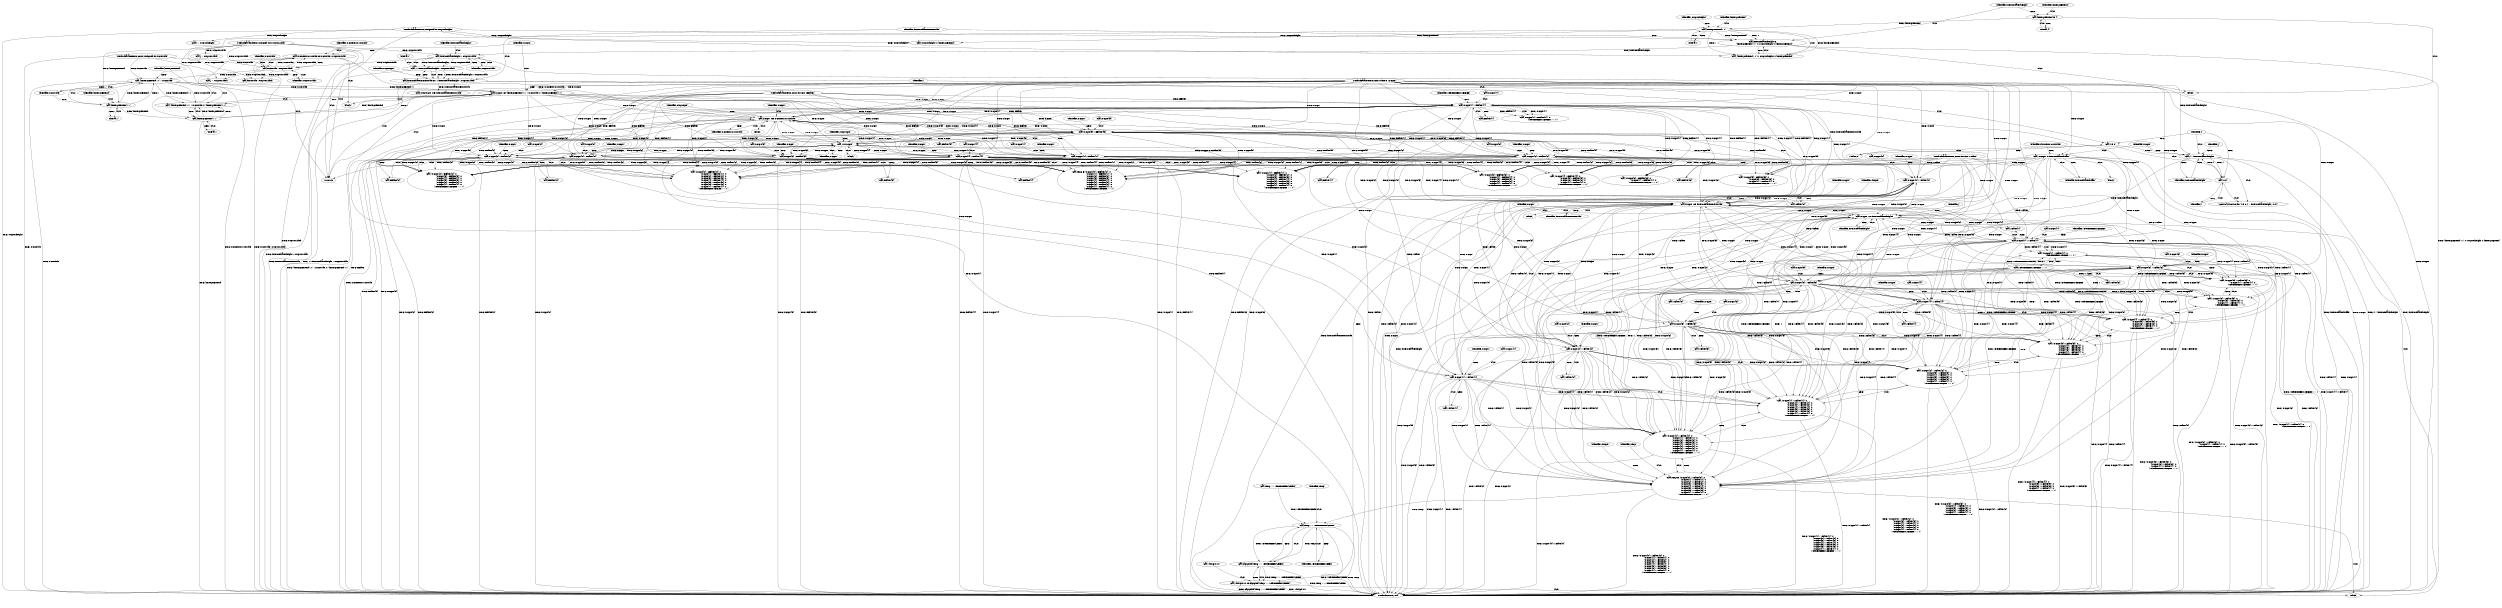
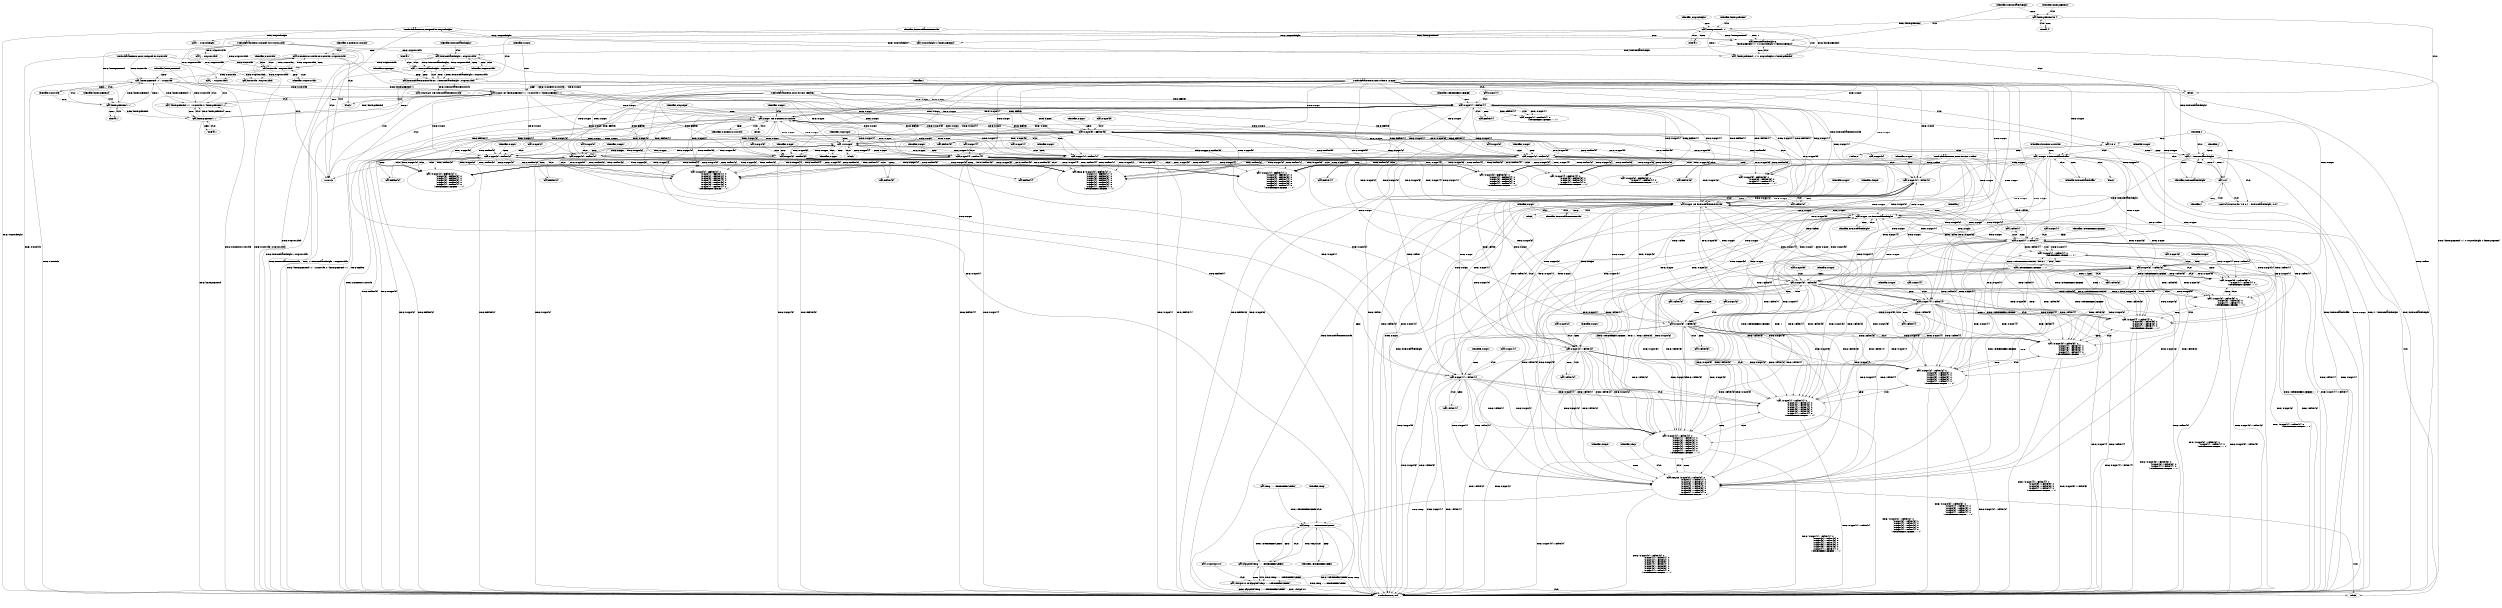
edge "(Call,src_ptr += intermediate_height)" -> "(Call,VFilter[7])": now "(Call,src_ptr += intermediate_height)" -> "(Call,src_ptr[7] * VFilter[7])"
edge "(MethodParameterIn,const uint8_t *src_ptr)" -> "(MethodReturn,void)": label "DDG: src_ptr" -> "DDG: VFilter"
node "(Call,*dst_ptr++)": label "(Call,*dst_ptr++)" -> "(Call,*output_ptr++)"
